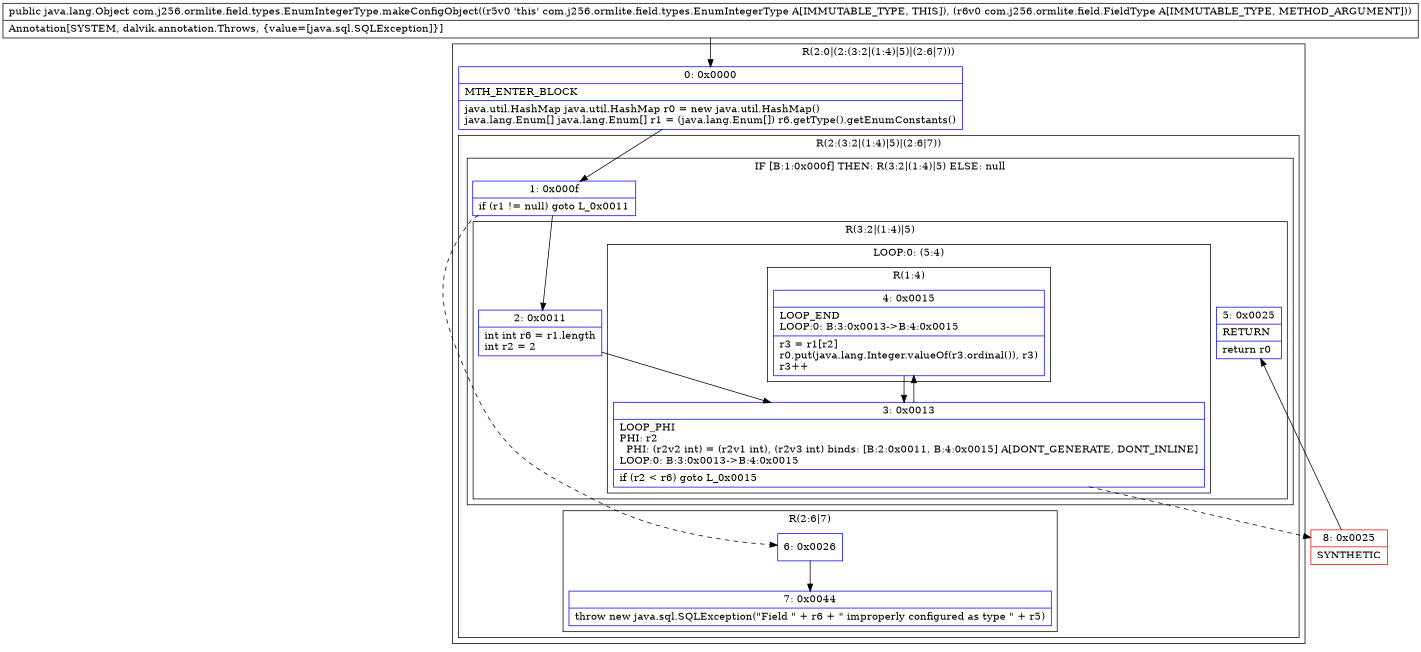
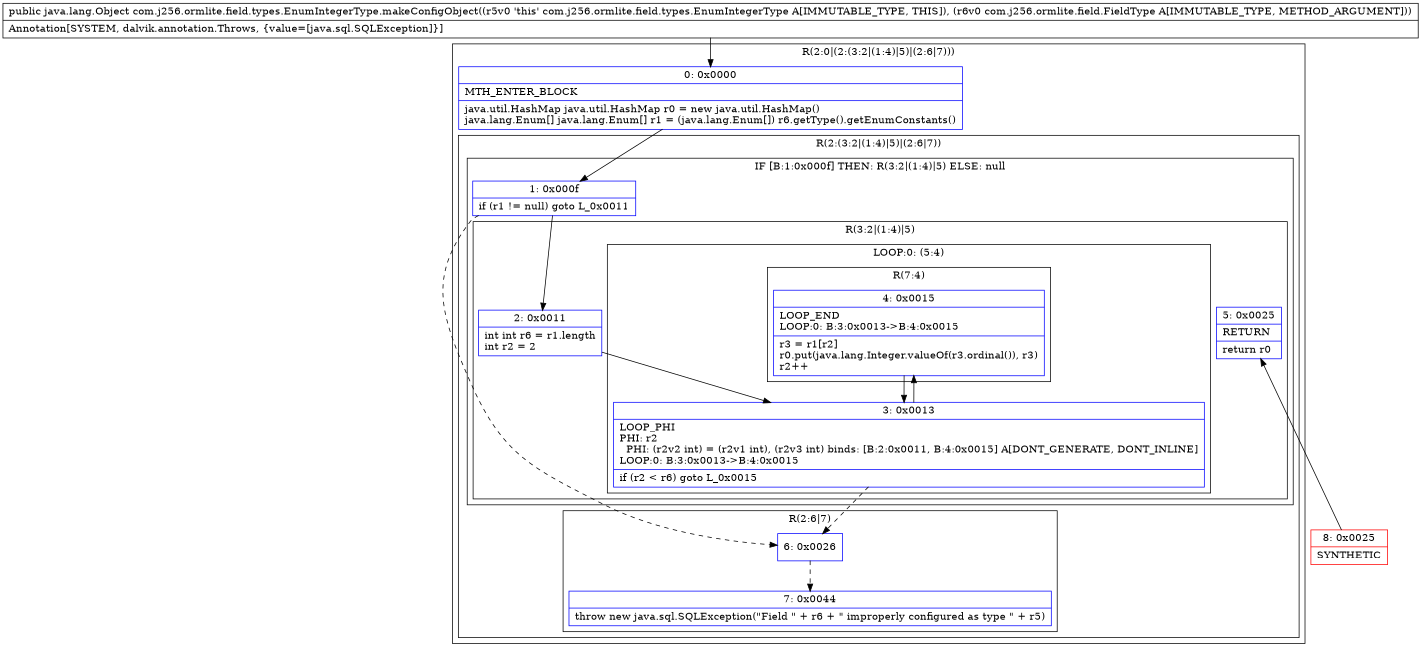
cluster "R(1:4)": label "R(1:4)" -> "R(7:4)"
node "4: 0x0015": text "r3++" -> "r2++"
edge "3: 0x0013" -> "8: 0x0025": now "3: 0x0013" -> "6: 0x0026"
edge "6: 0x0026" -> "7: 0x0044": style solid -> dashed
